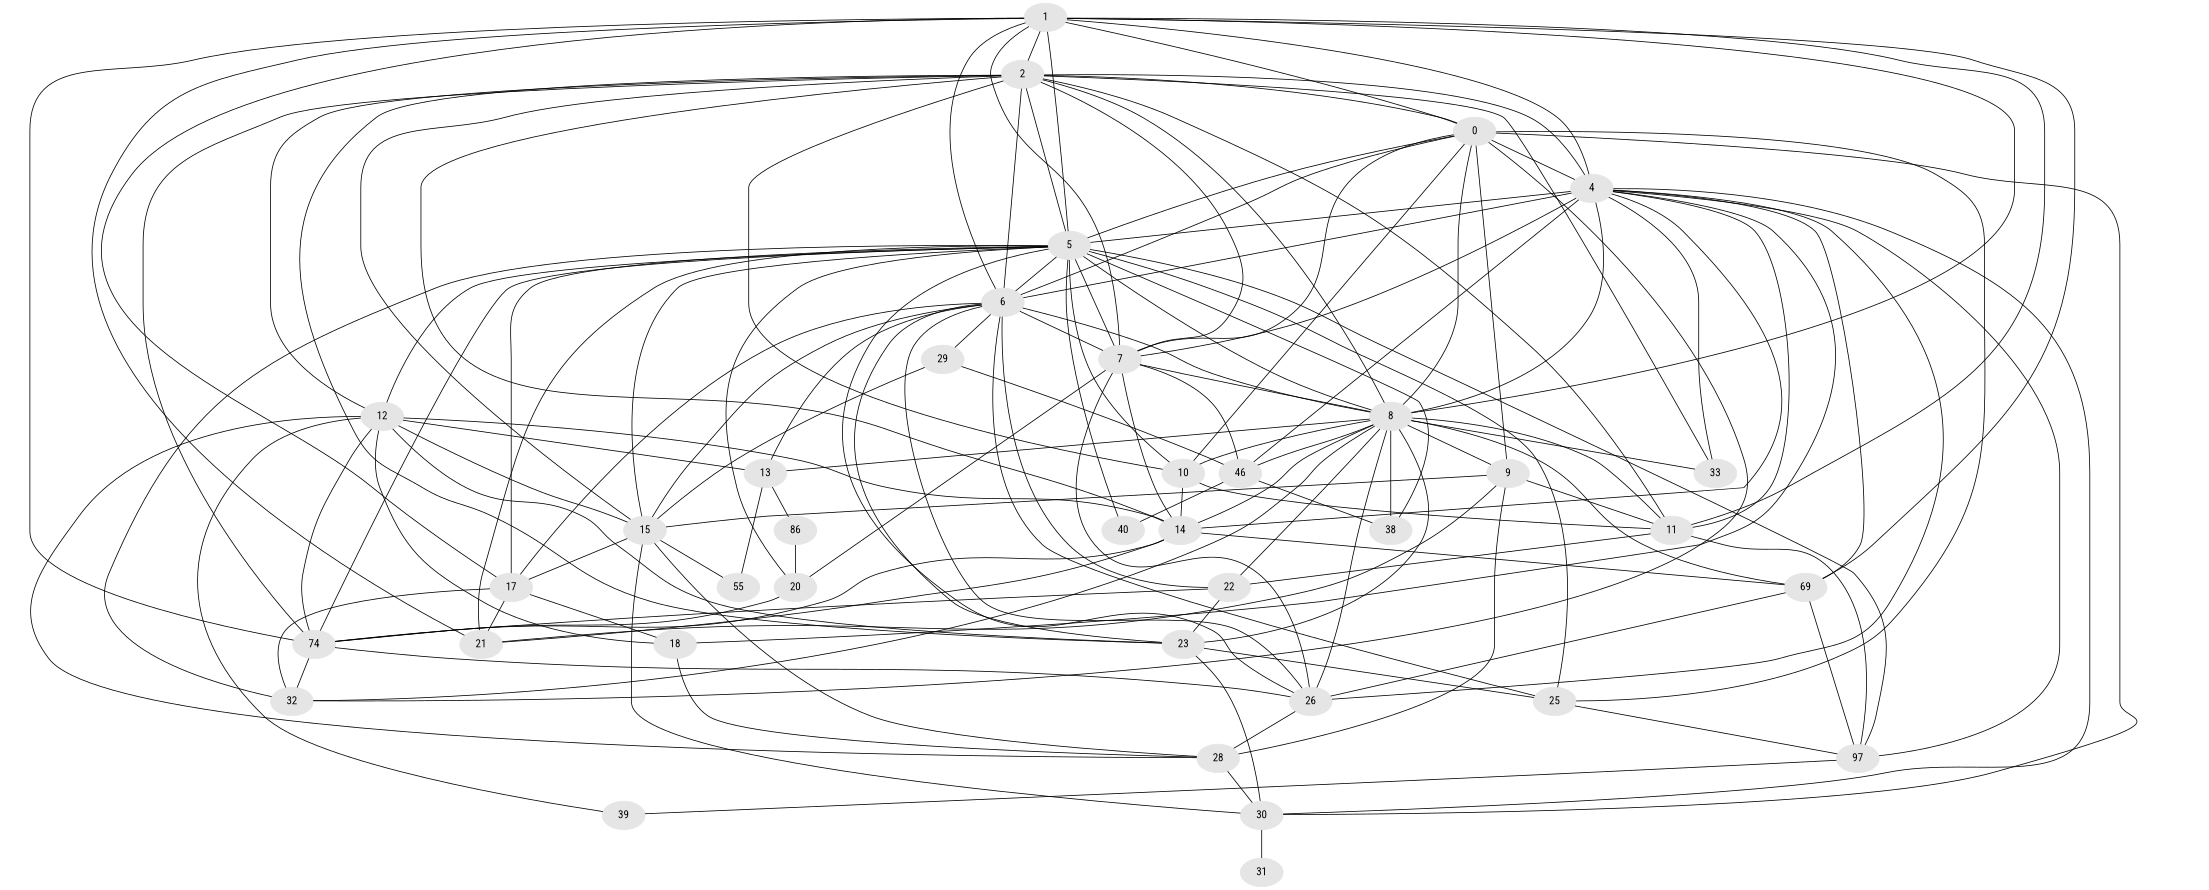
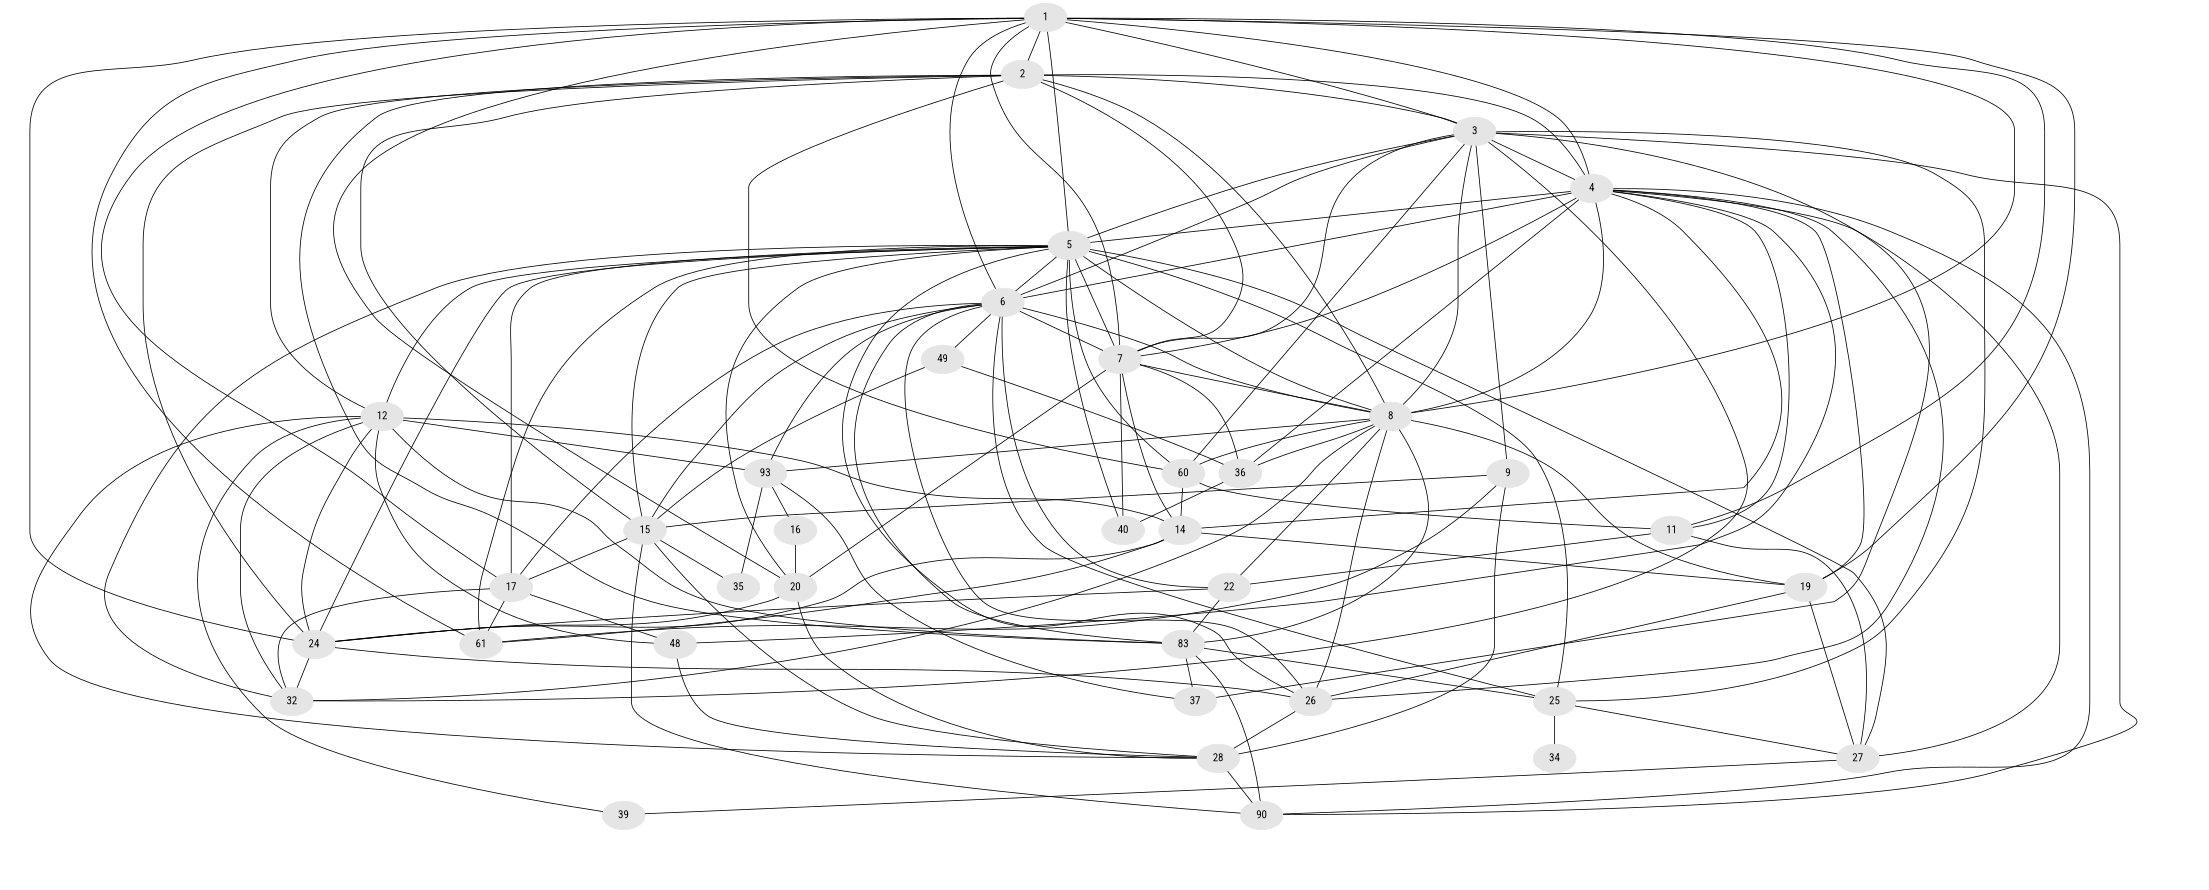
node "0": label "0" -> "3"
edge "2" -- "5": removed
edge "1" -- "20": added
edge "2" -- "6": removed
edge "2" -- "11": removed
edge "2" -- "14": removed
node "29": label "29" -> "49"
edge "8" -- "11": removed
edge "8" -- "9": removed
node "13": label "13" -> "93"
node "10": label "10" -> "60"
node "46": label "46" -> "36"
node "33": removed
edge "8" -- "14": removed
edge "12" -- "15": now "12" -- "32"
edge "9" -- "11": removed
node "86": label "86" -> "16"
node "38": removed
edge "7" -- "26": now "7" -- "40"
node "55": label "55" -> "35"
node "69": label "69" -> "19"
node "74": label "74" -> "24"
node "21": label "21" -> "61"
node "18": label "18" -> "48"
node "23": label "23" -> "83"
node "37": added
edge "20" -- "28": added
node "34": added
node "97": label "97" -> "27"
node "30": label "30" -> "90"
node "31": removed
